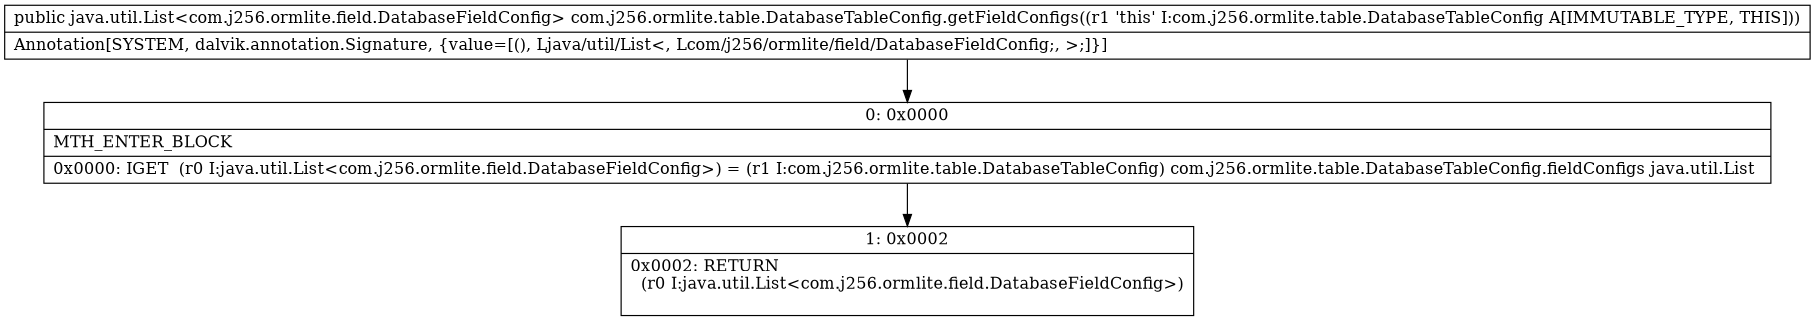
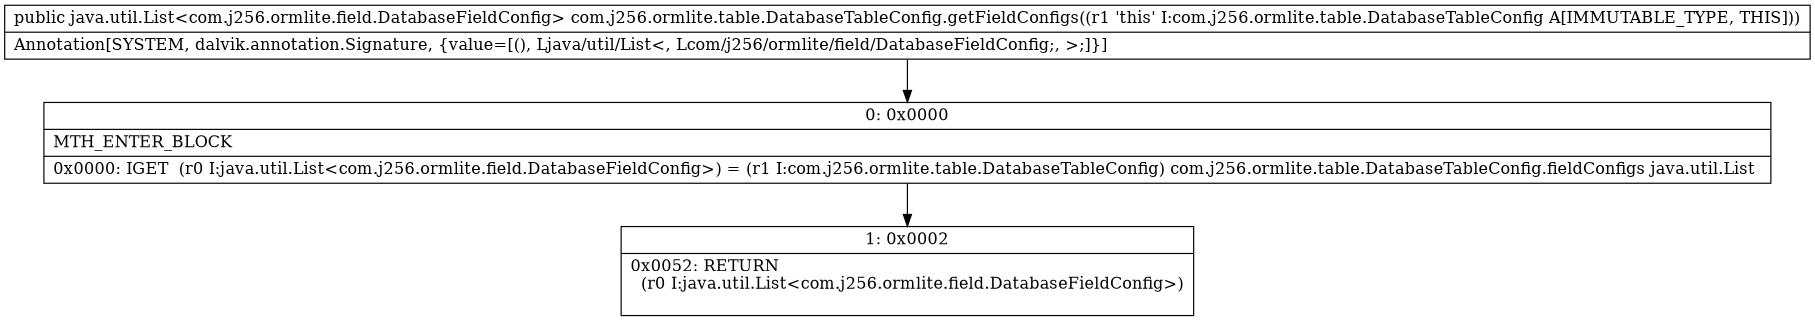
node "1: 0x0002": text "0x0002: RETURN" -> "0x0052: RETURN"
